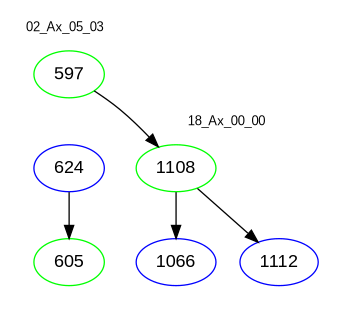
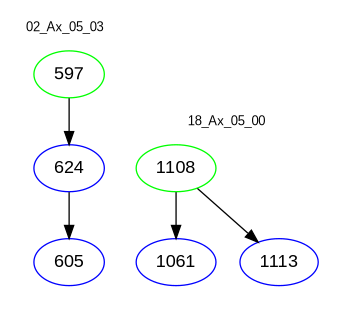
edge "597" -> "1108": now "597" -> "624"
cluster "18_Ax_00_00": label "18_Ax_00_00" -> "18_Ax_05_00"
node "605": color green -> blue
node "1066": label "1066" -> "1061"
node "1112": label "1112" -> "1113"
